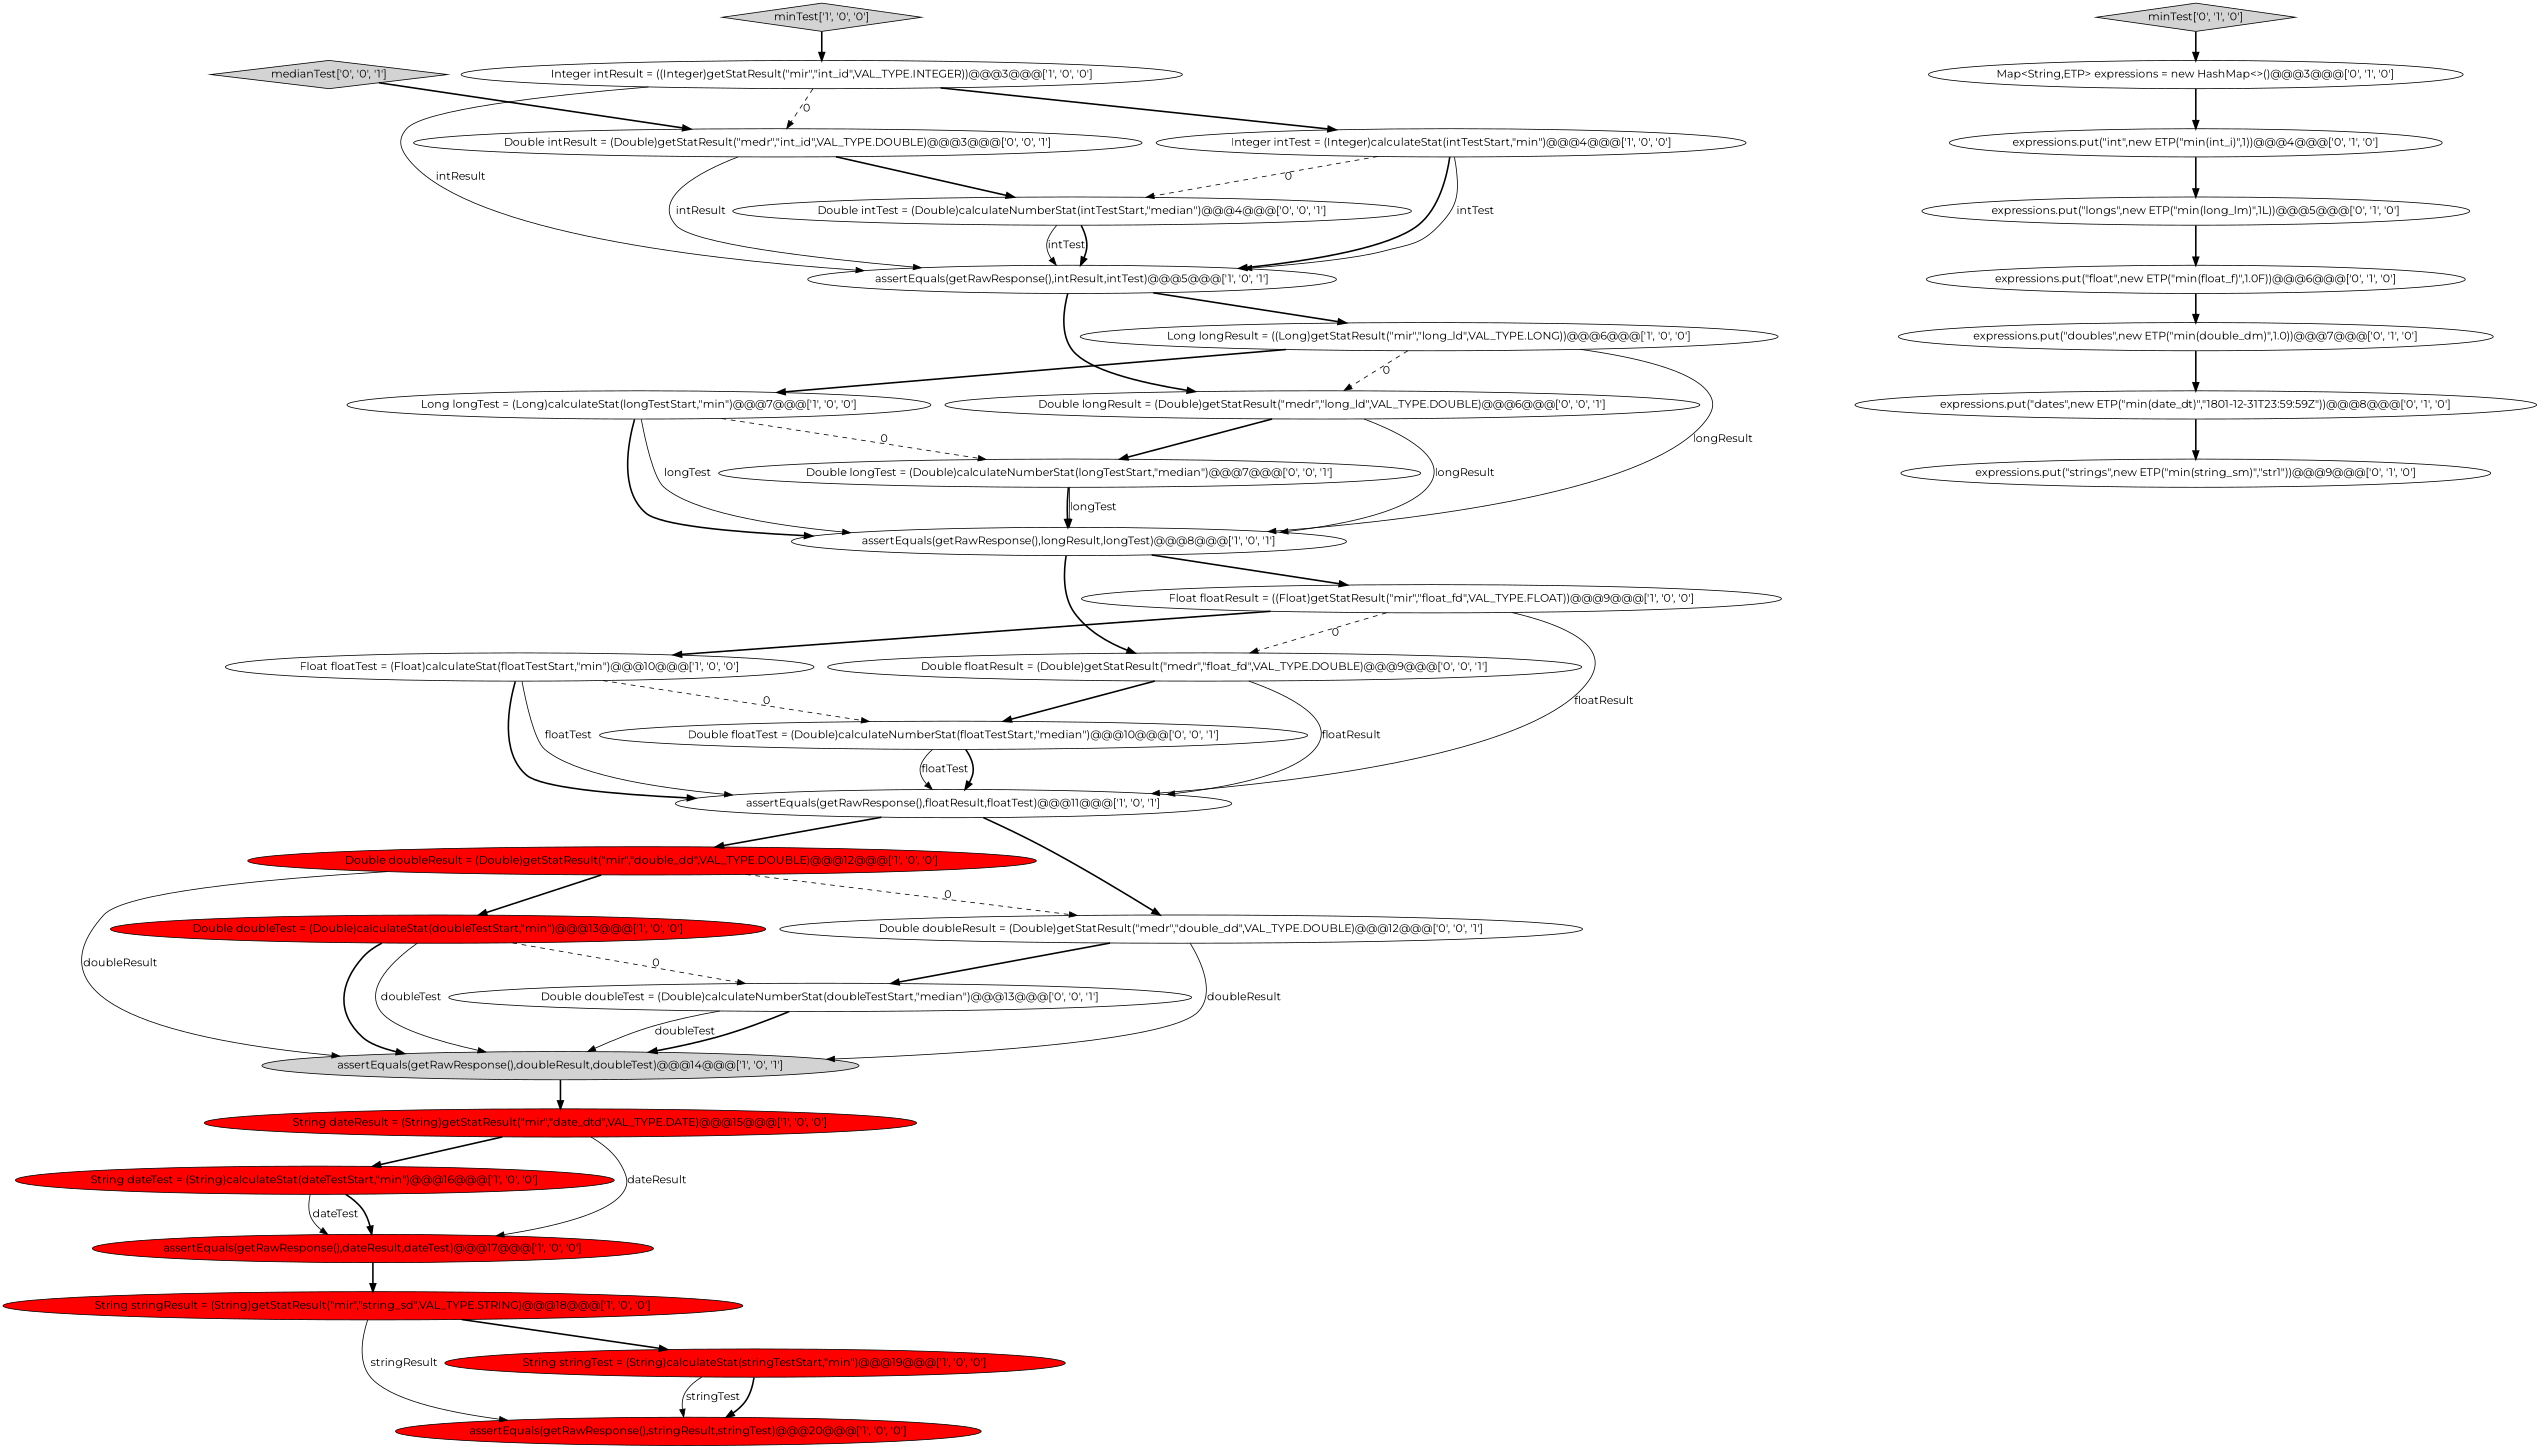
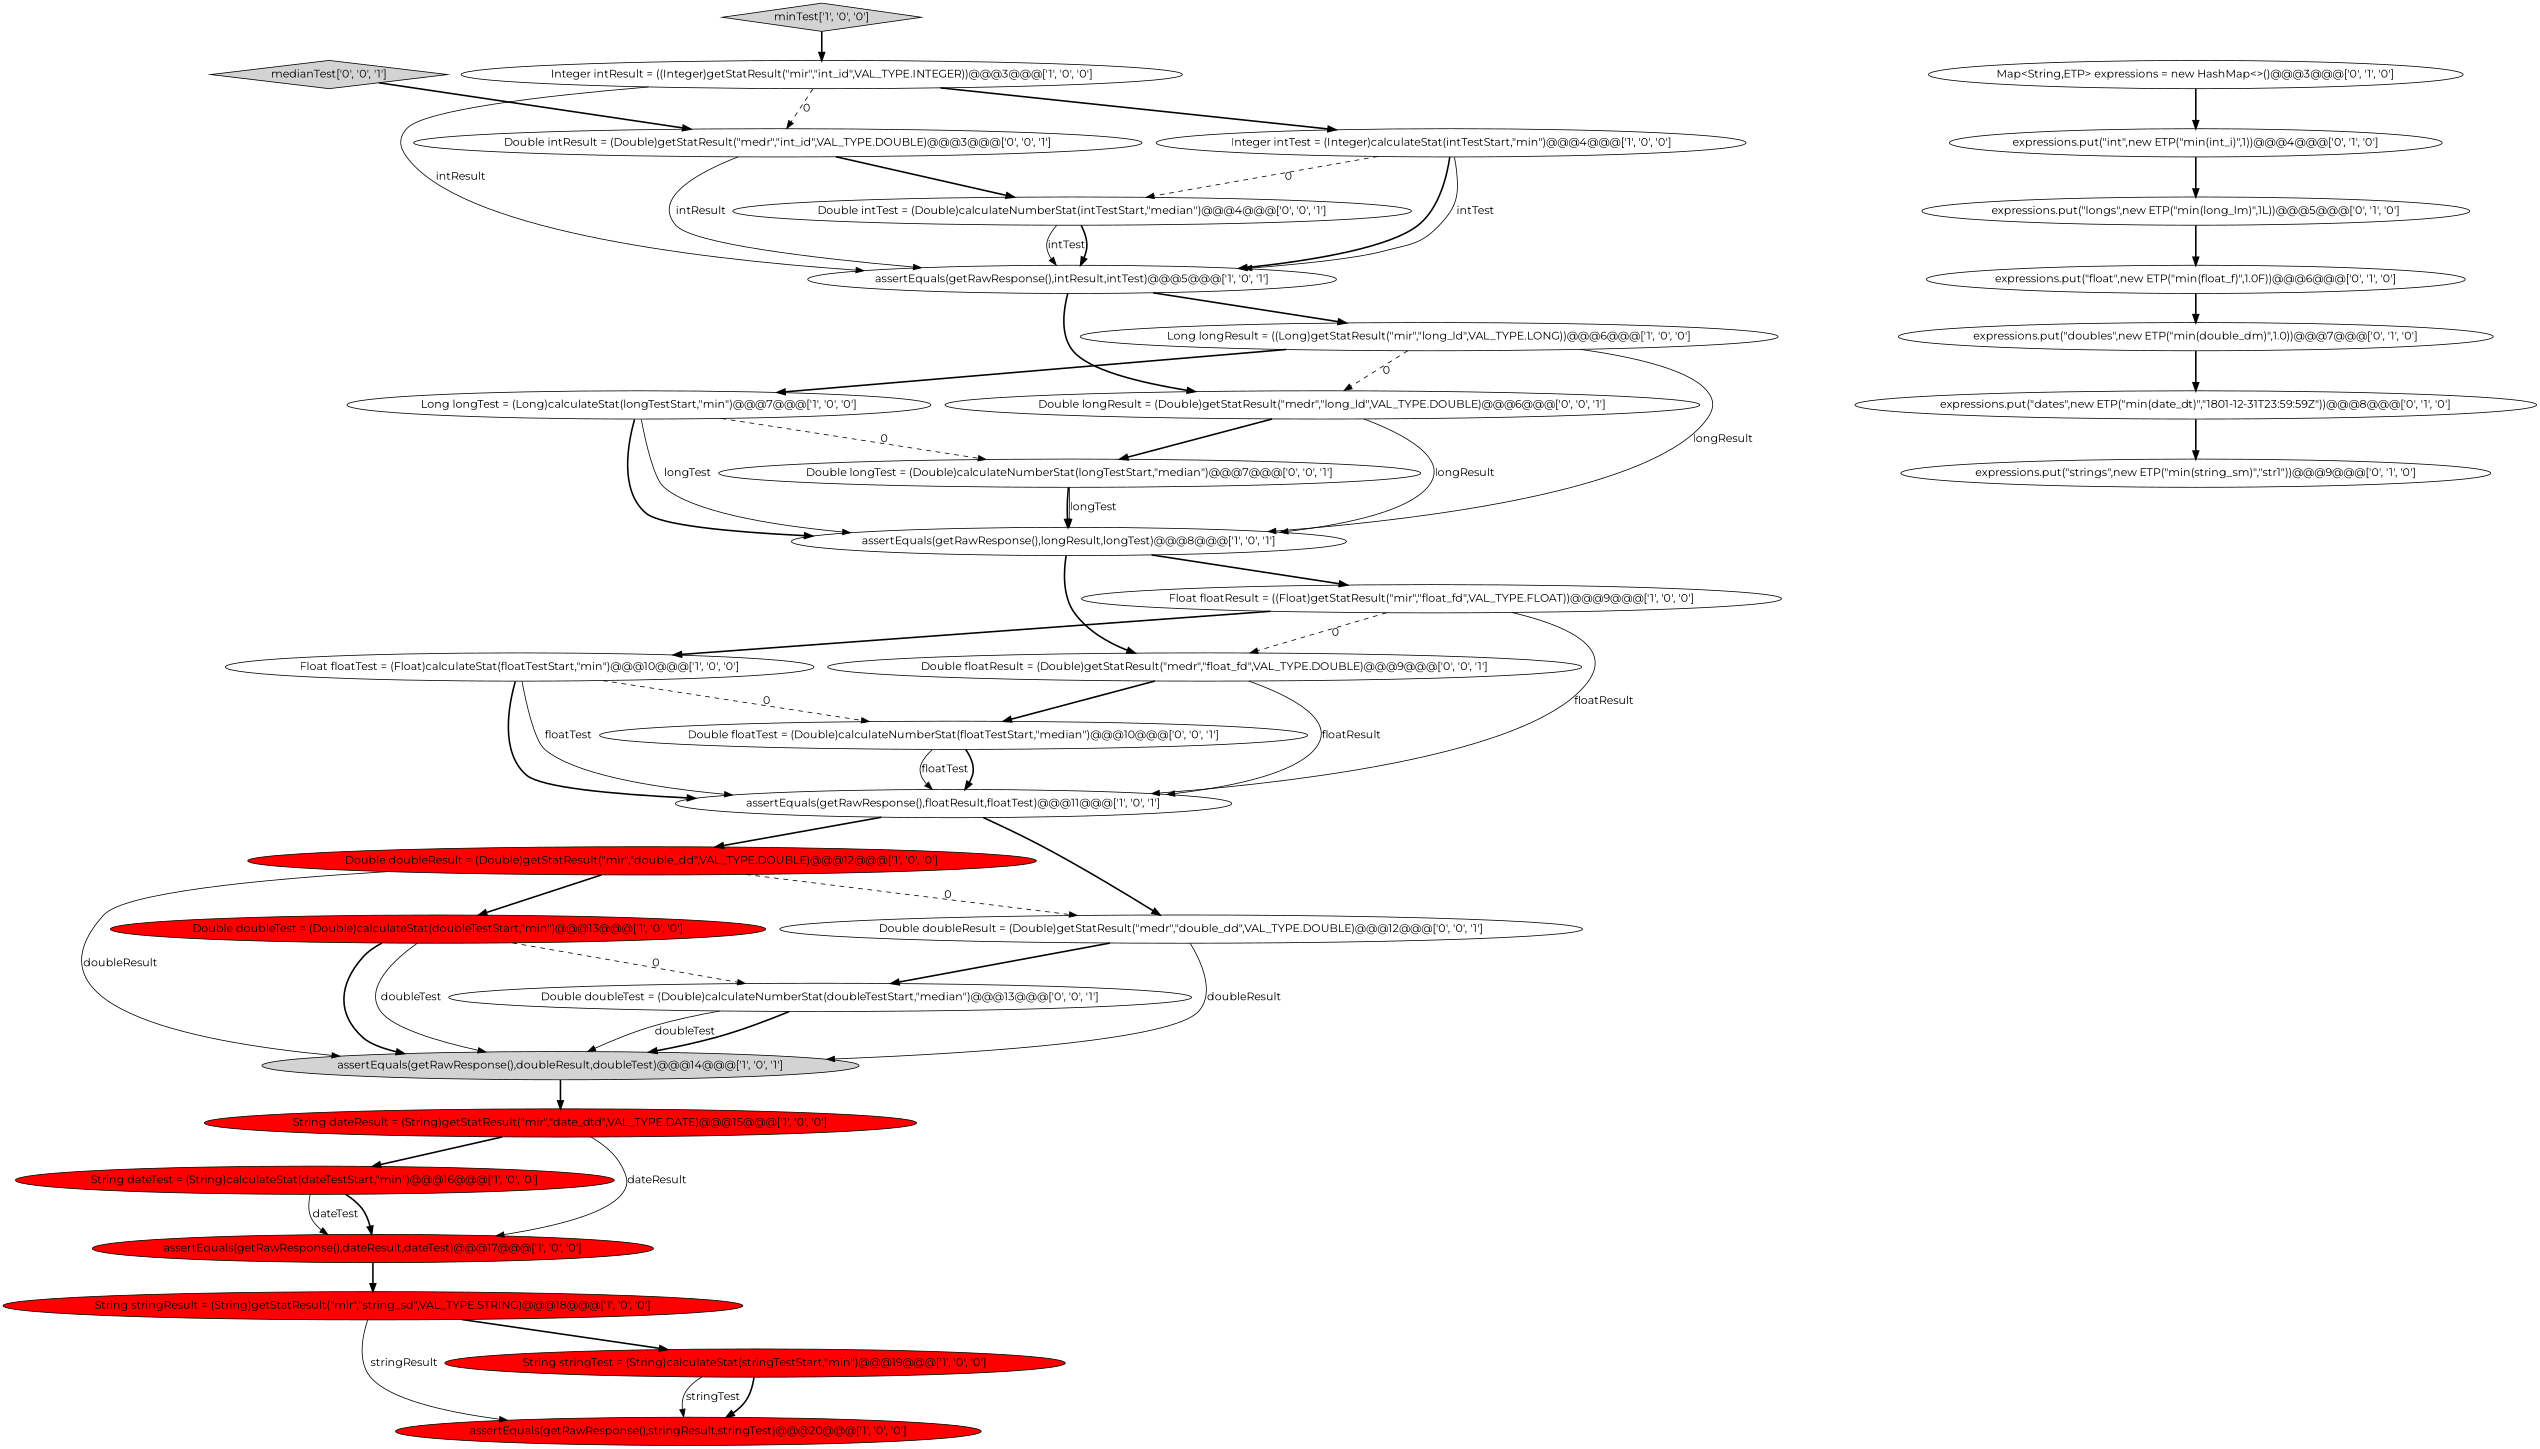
node "minTest['0', '1', '0']": removed
